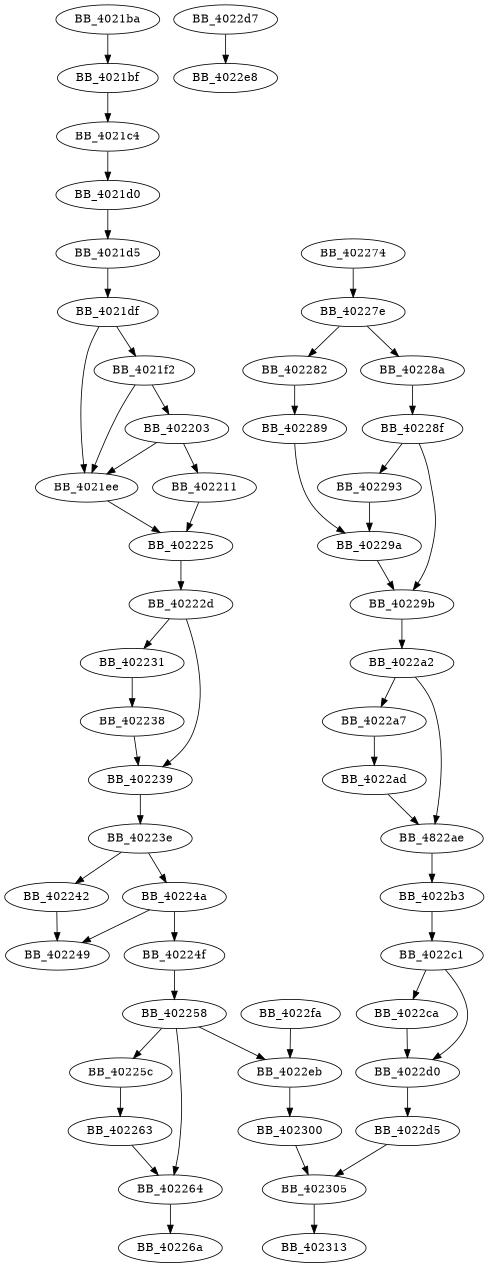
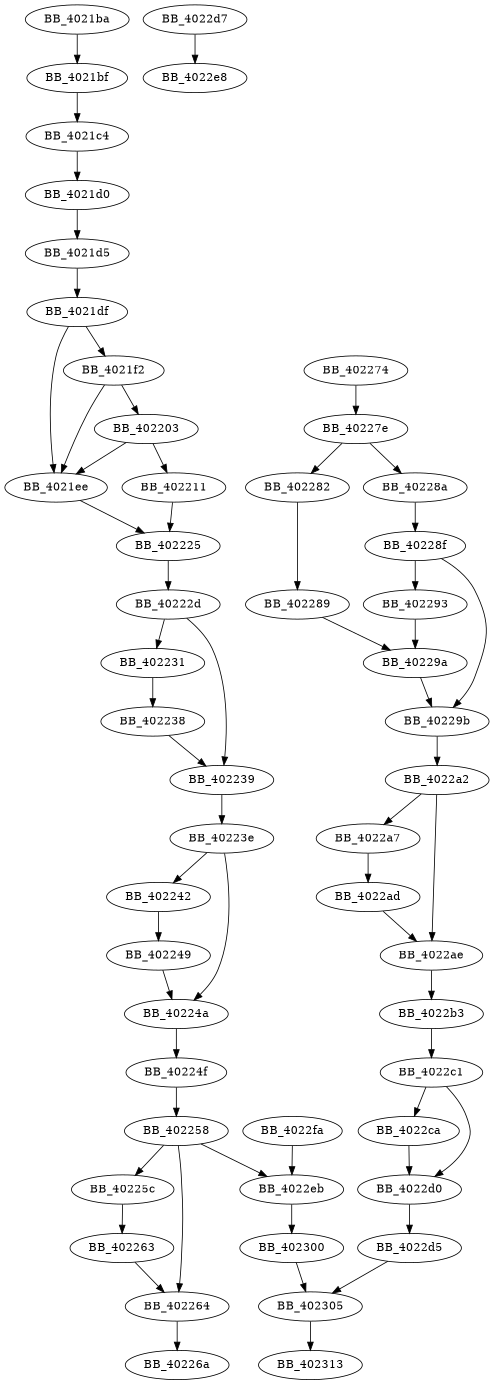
node "BB_4822ae": label "BB_4822ae" -> "BB_4022ae"
edge "BB_40224a" -> "BB_402249": reversed
